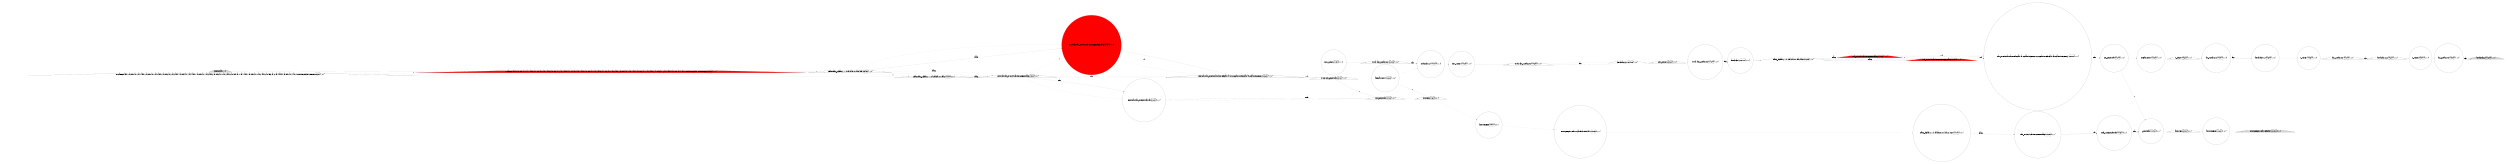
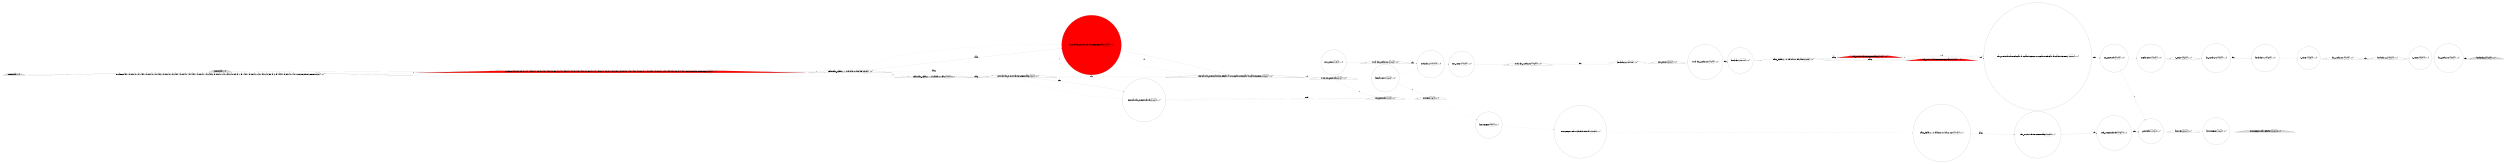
node "testReducerStream['1', '0', '0']": added
